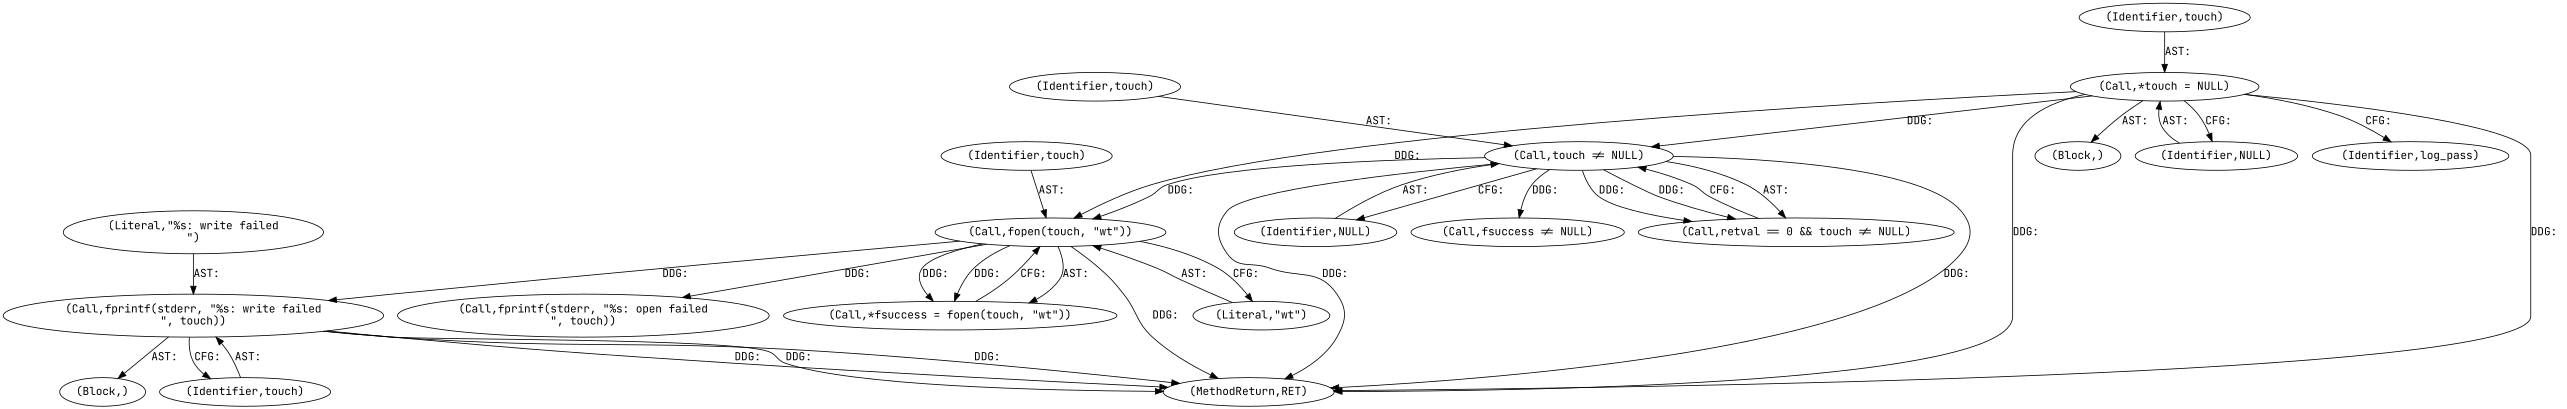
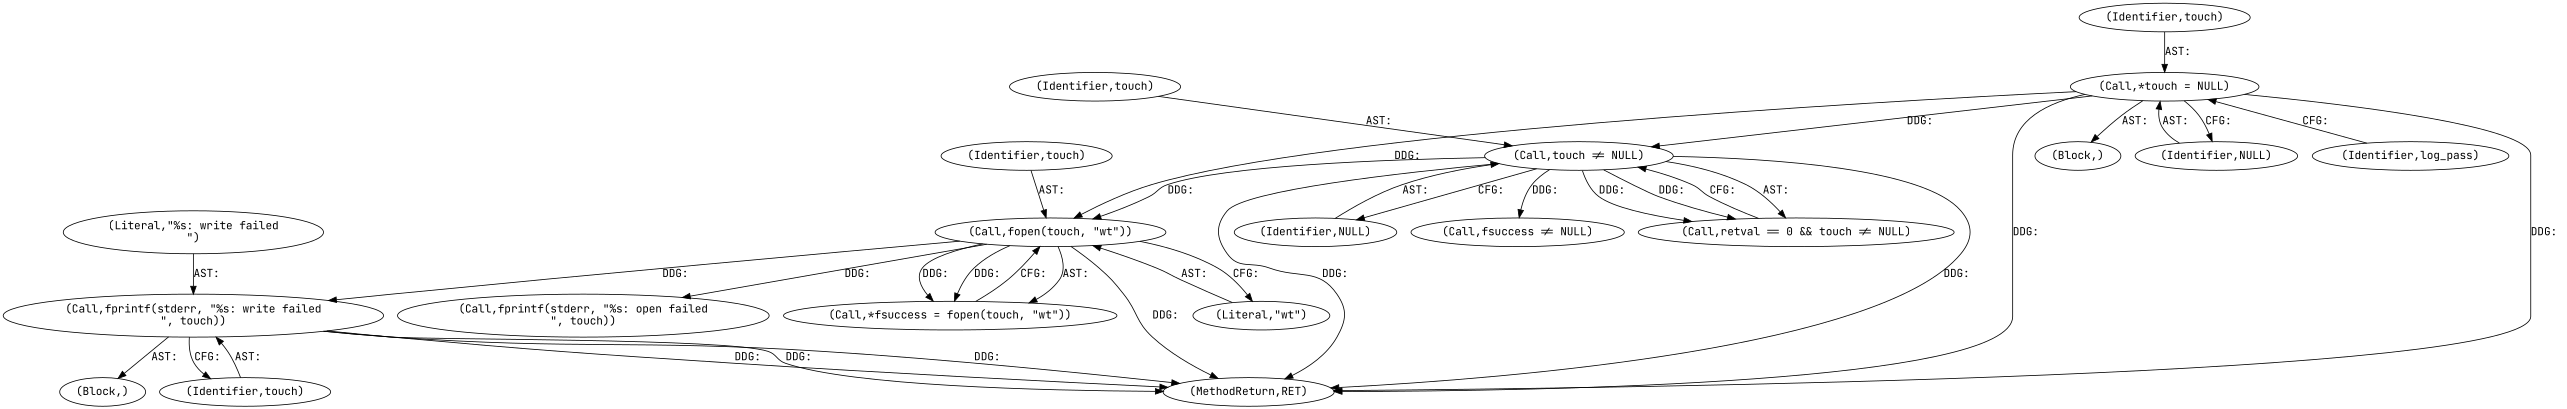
edge "(Call,*touch = NULL)" -> "(Identifier,log_pass)": reversed
